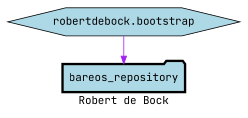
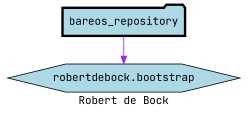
edge "robertdebock.bootstrap" -> "bareos_repository": reversed
